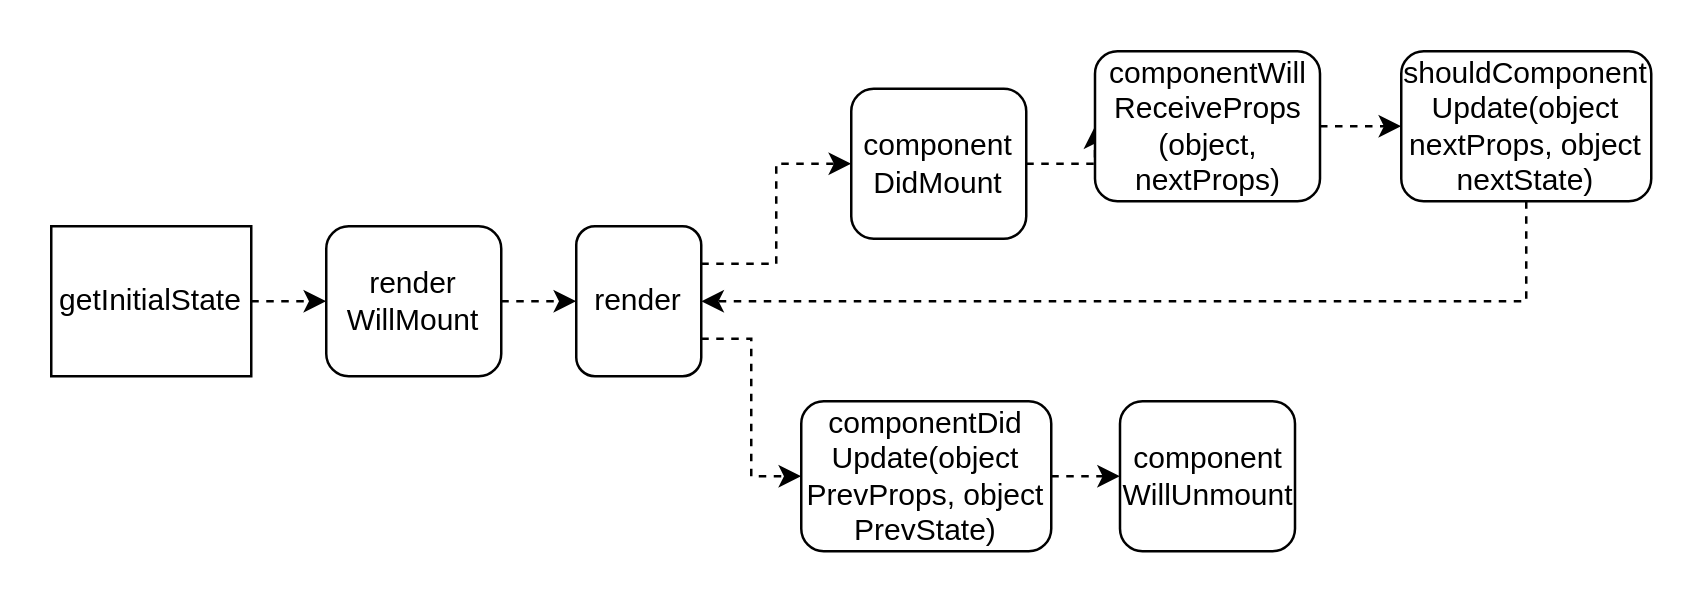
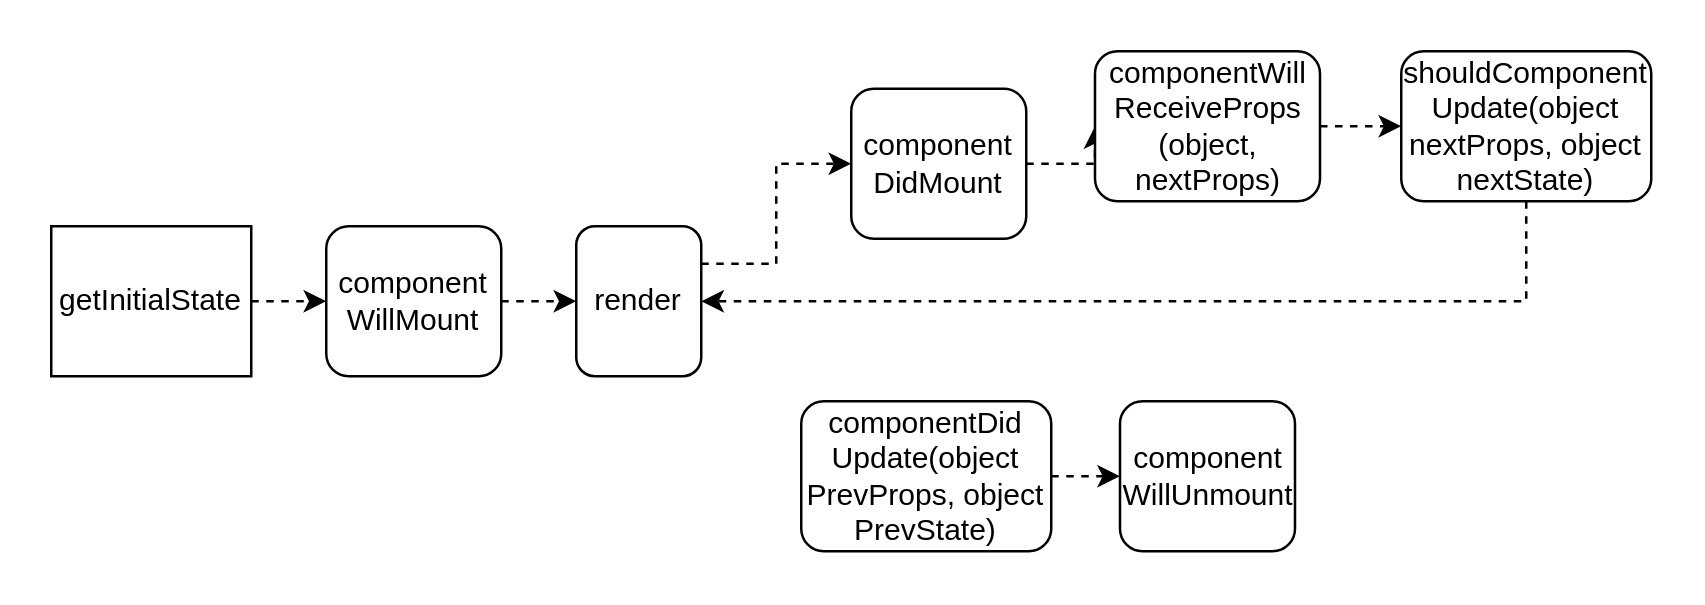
node "render WillMount": label "render WillMount" -> "component WillMount"
edge "render" -> "componentDid Update(object PrevProps, object PrevState)": removed
